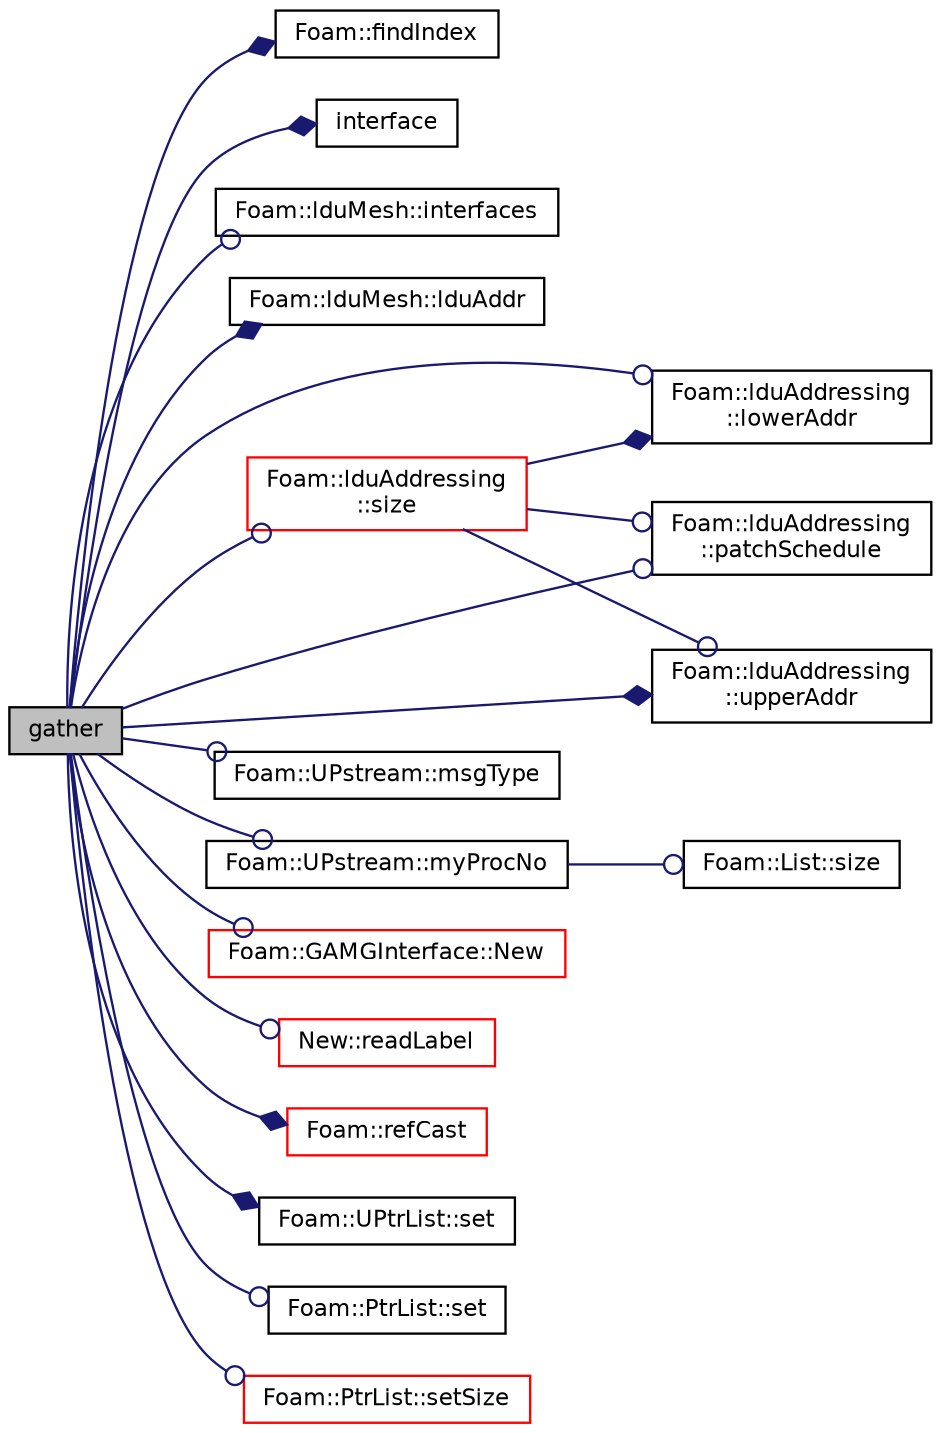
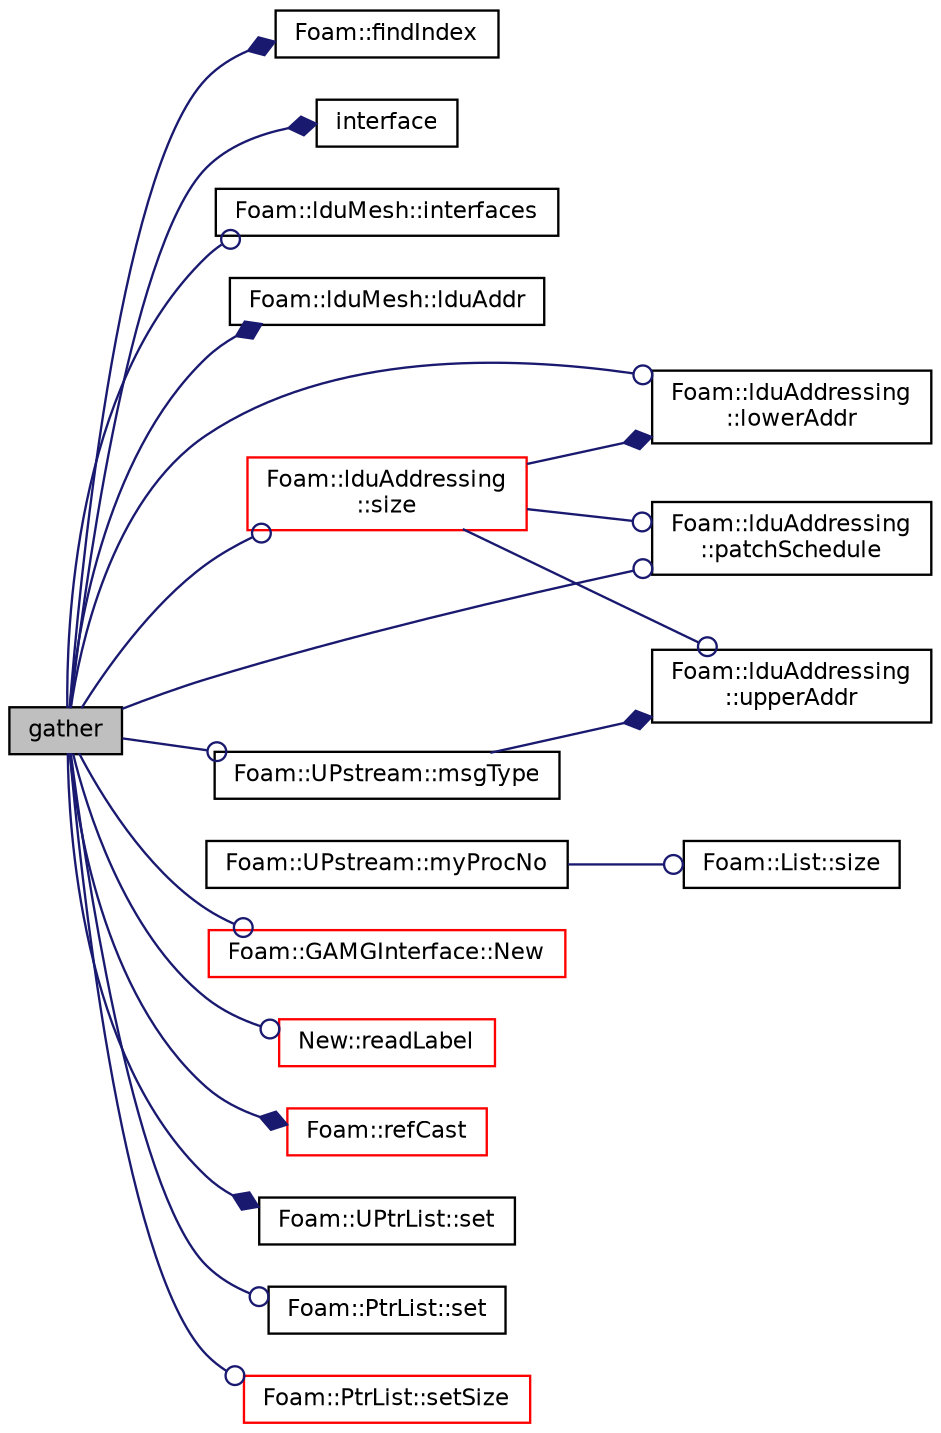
edge "gather" -> "Foam::lduAddressing ::upperAddr": now "Foam::UPstream::msgType" -> "Foam::lduAddressing ::upperAddr"
edge "gather" -> "Foam::UPstream::myProcNo": removed
